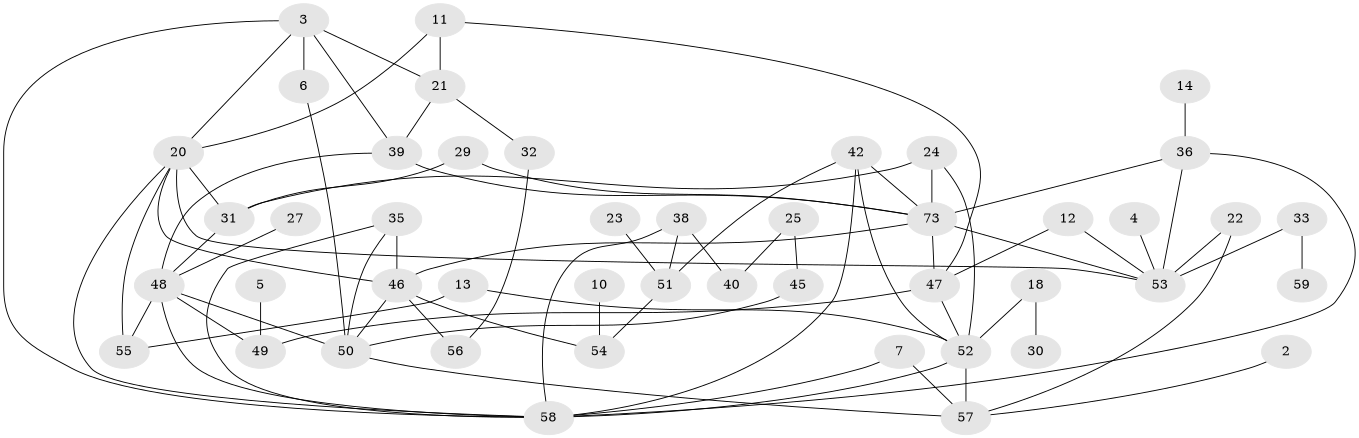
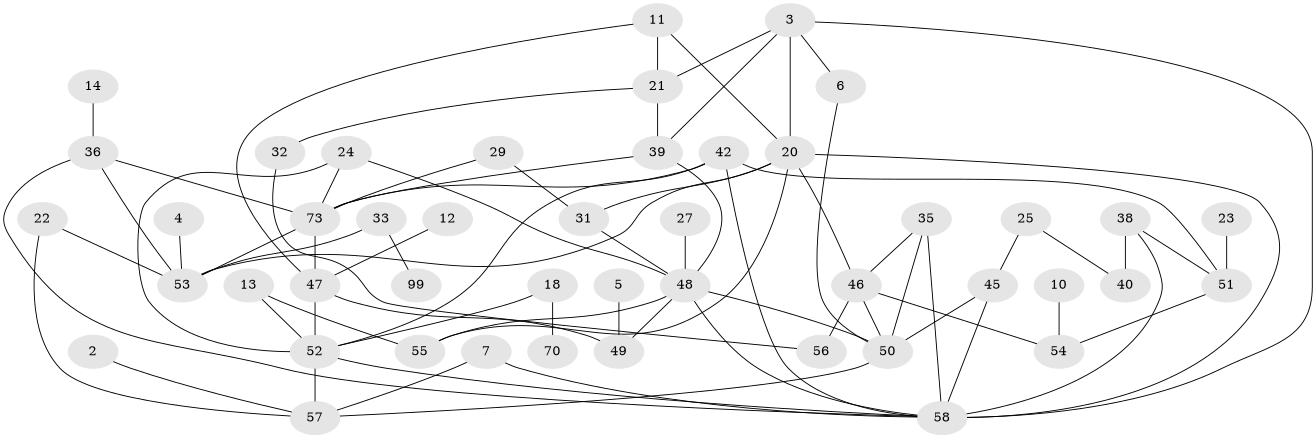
edge "24" -- "31": now "24" -- "48"
edge "73" -- "46": removed
edge "12" -- "53": removed
node "59": label "59" -> "99"
edge "45" -- "58": added
node "30": label "30" -> "70"
